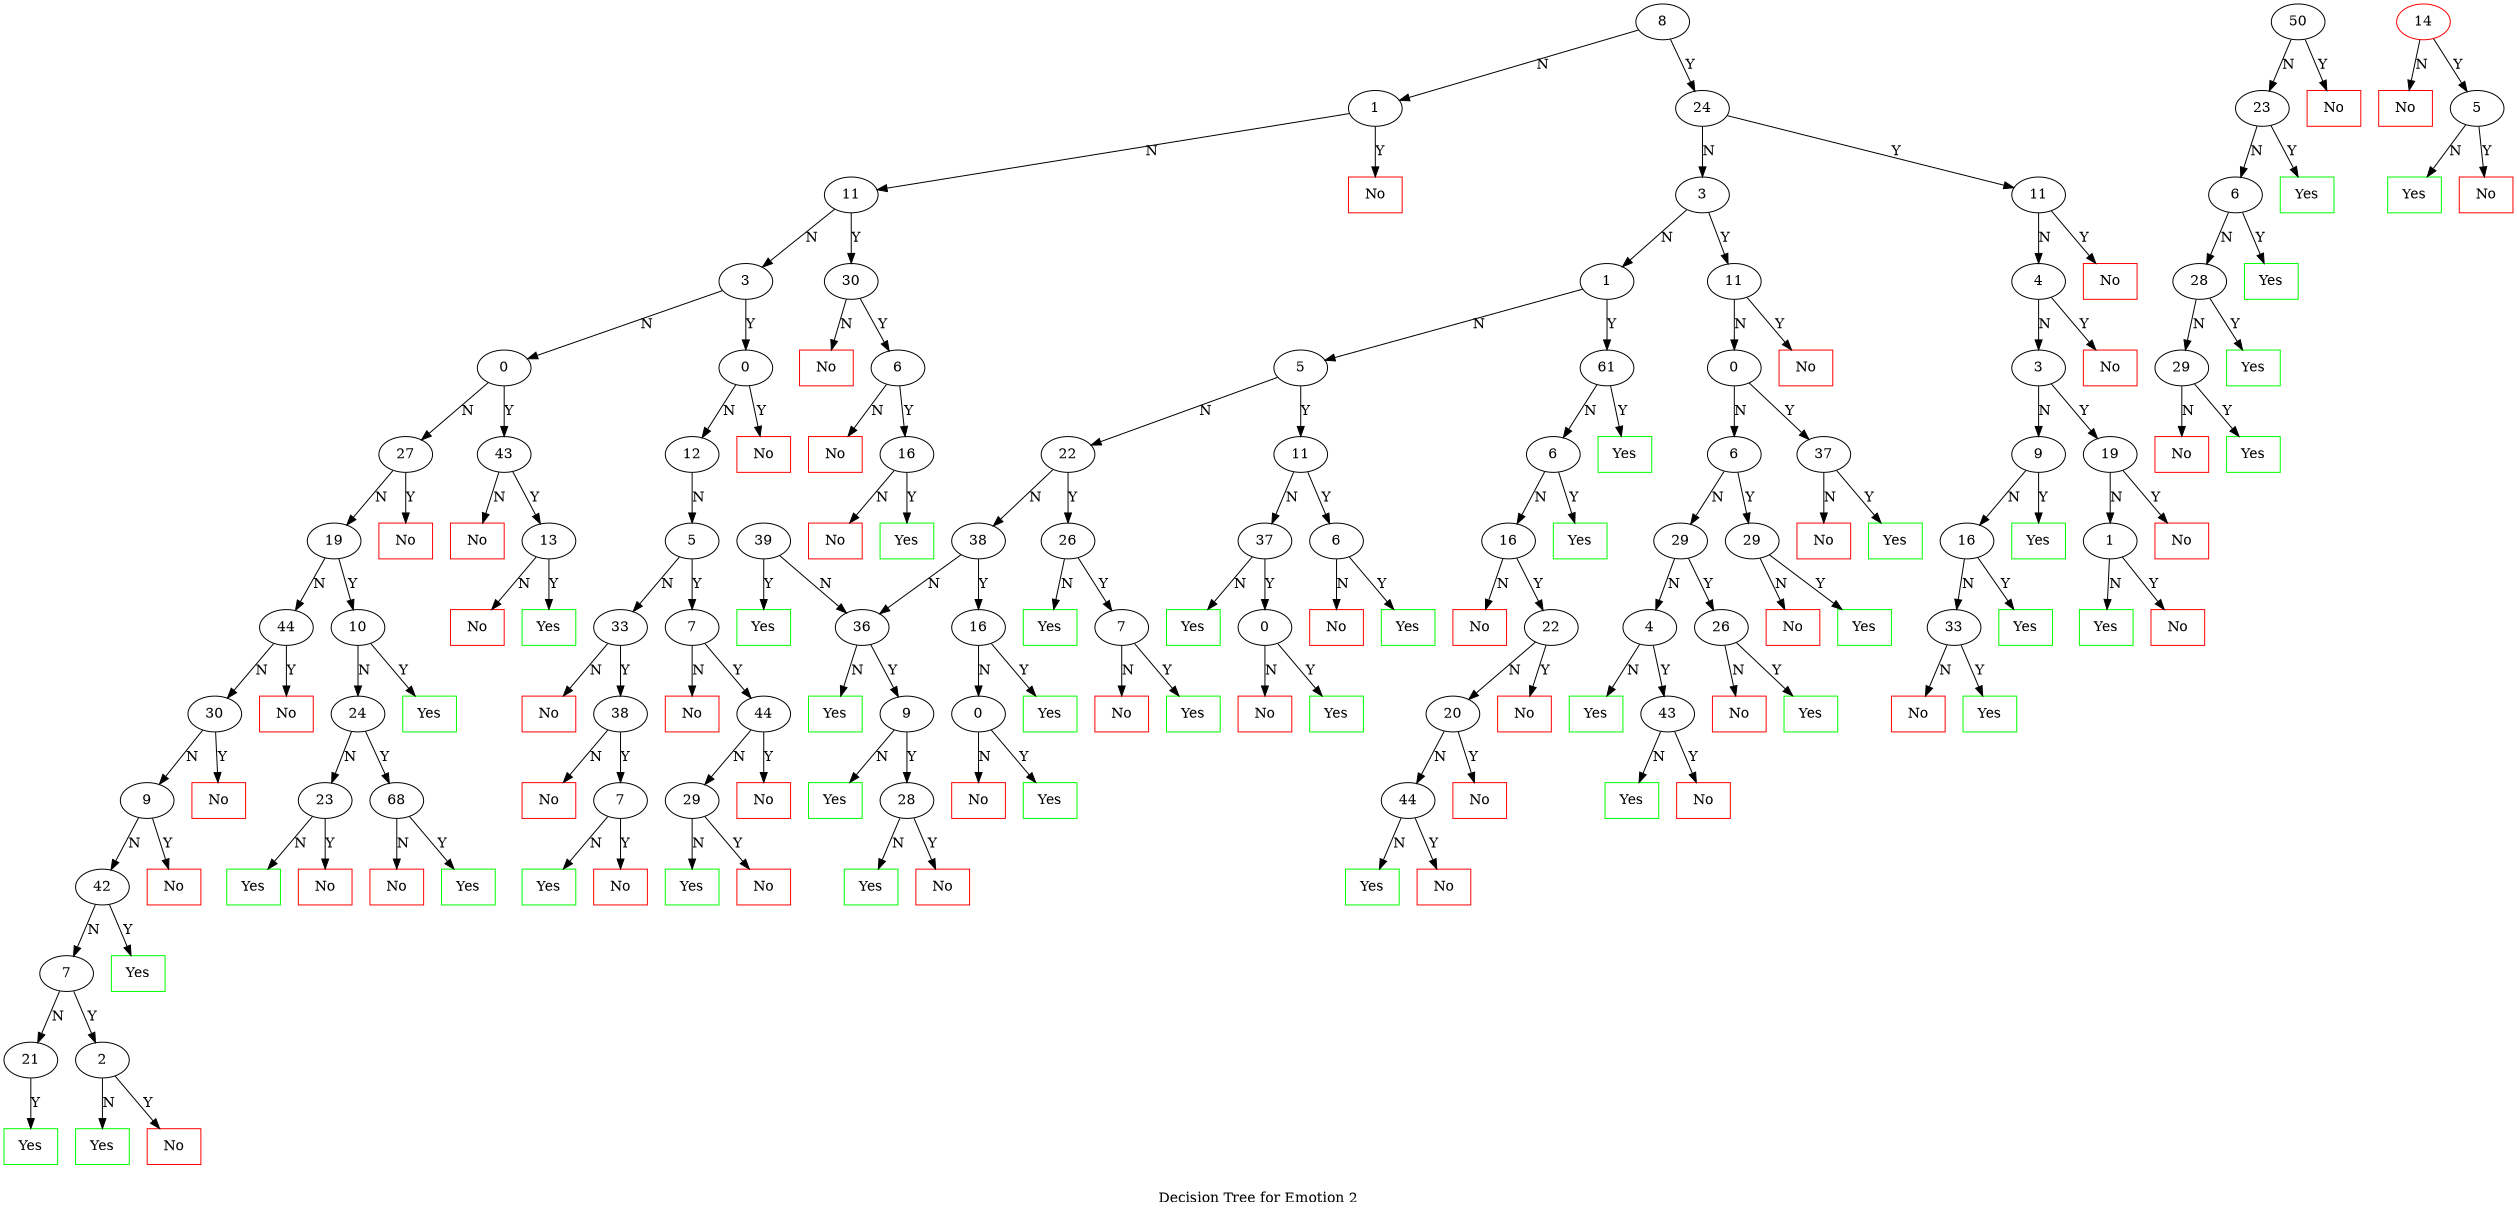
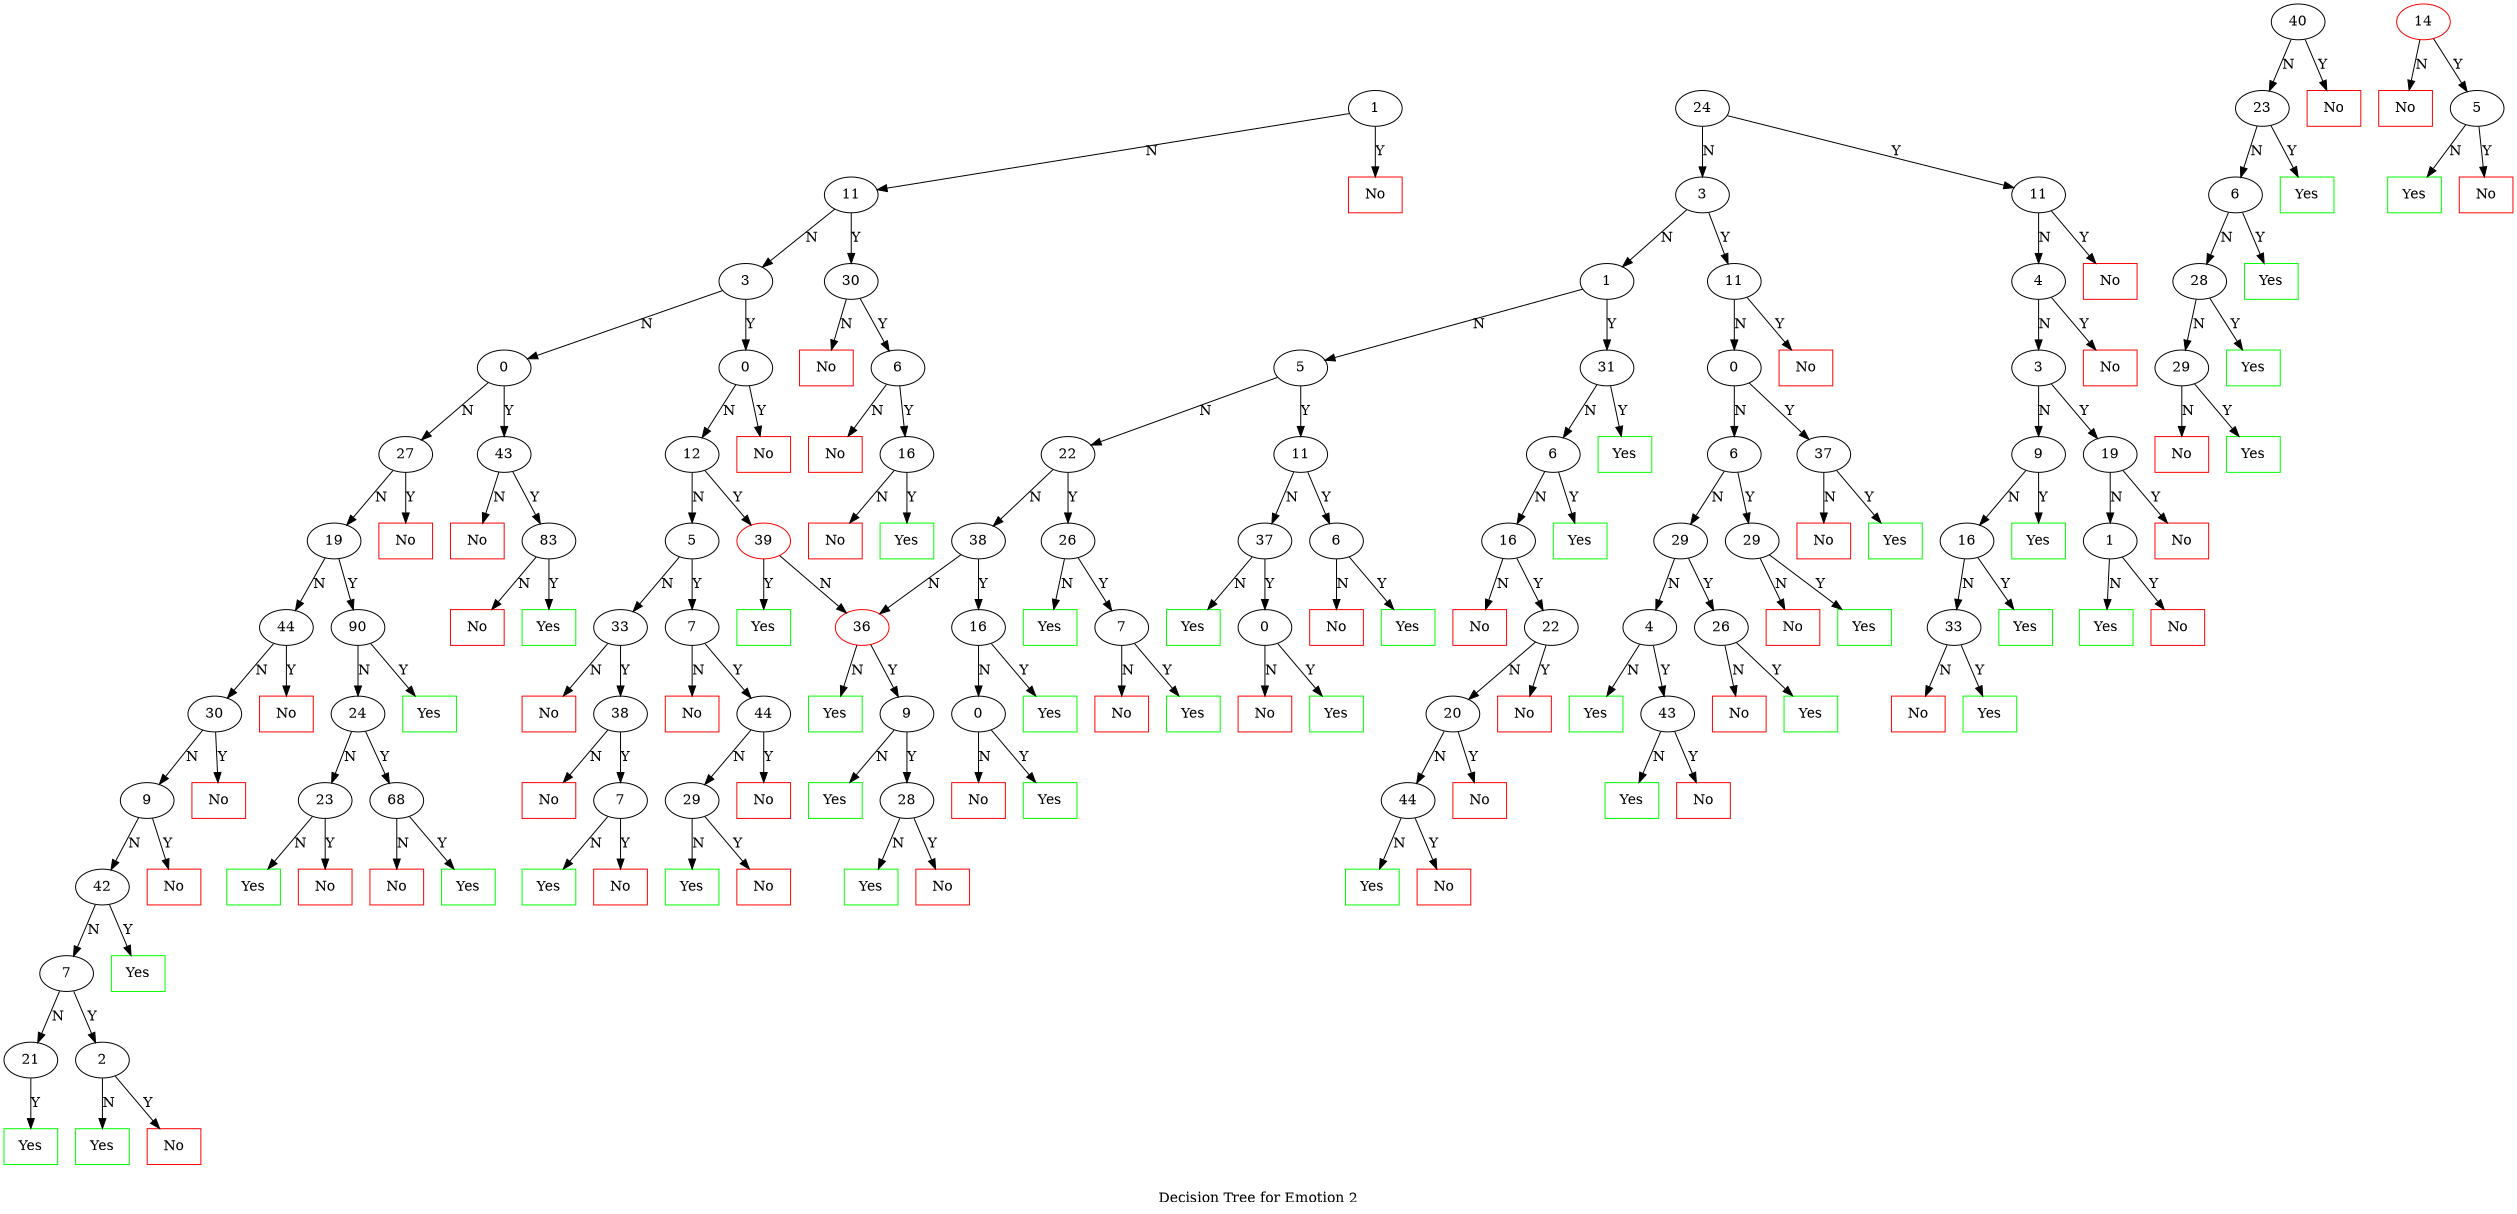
node "8": removed
node "50": label "50" -> "40"
node "61": label "61" -> "31"
edge "12" -> "39": added, label "Y"
node "13": label "13" -> "83"
node "39": color black -> red
node "10": label "10" -> "90"
node "36": color black -> red
